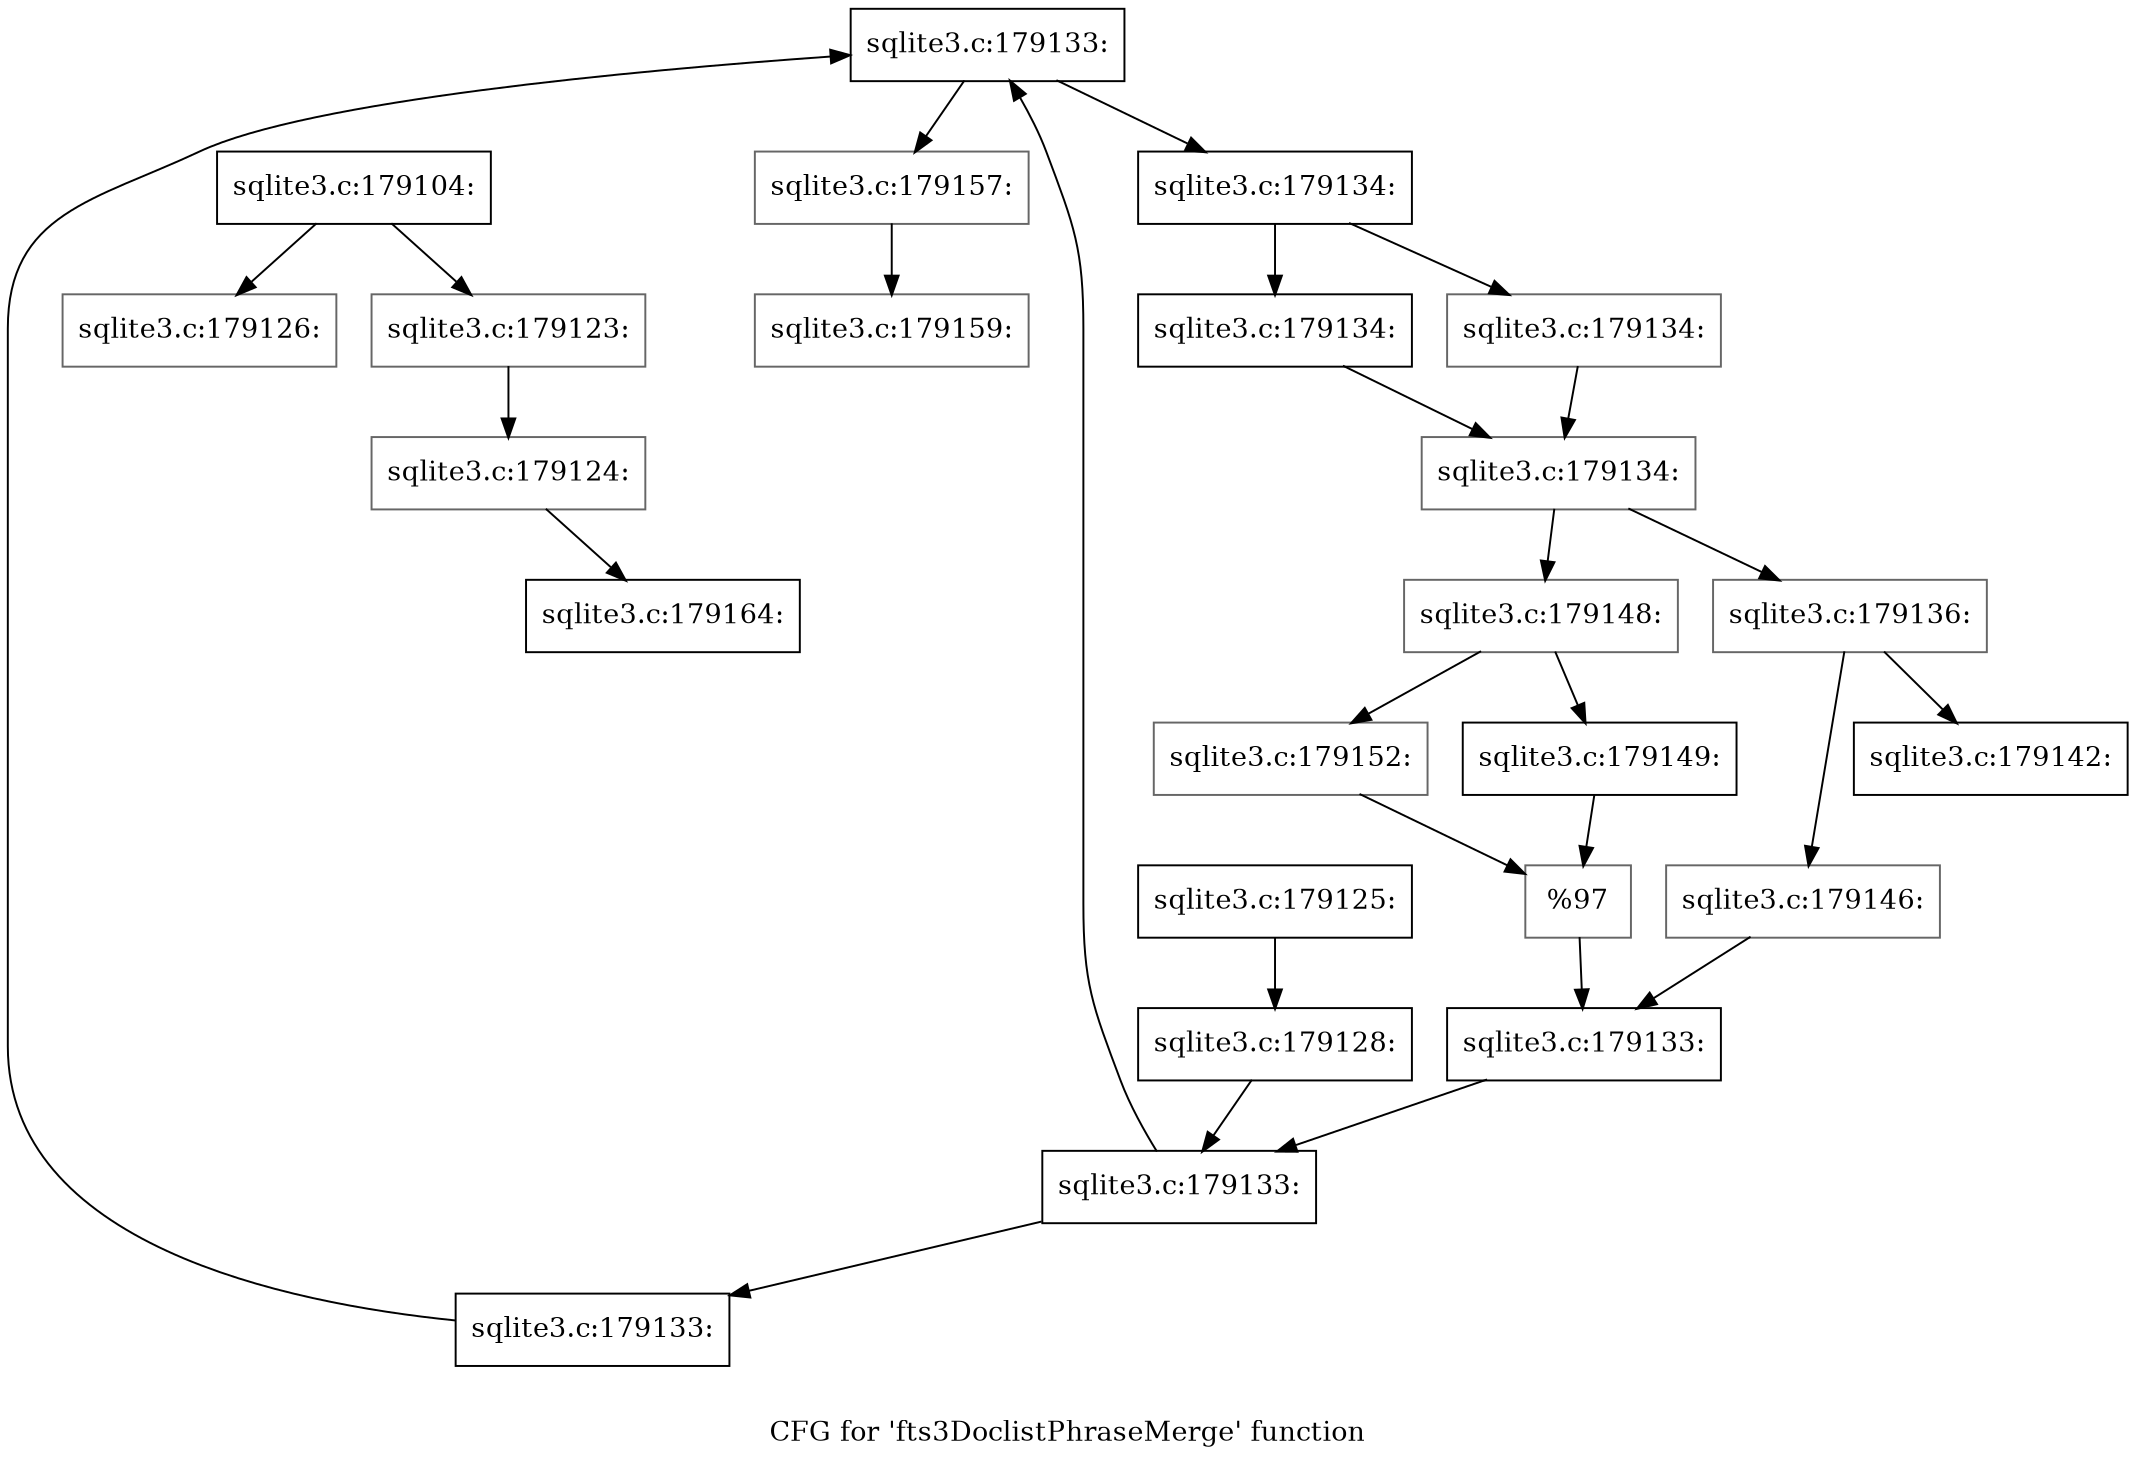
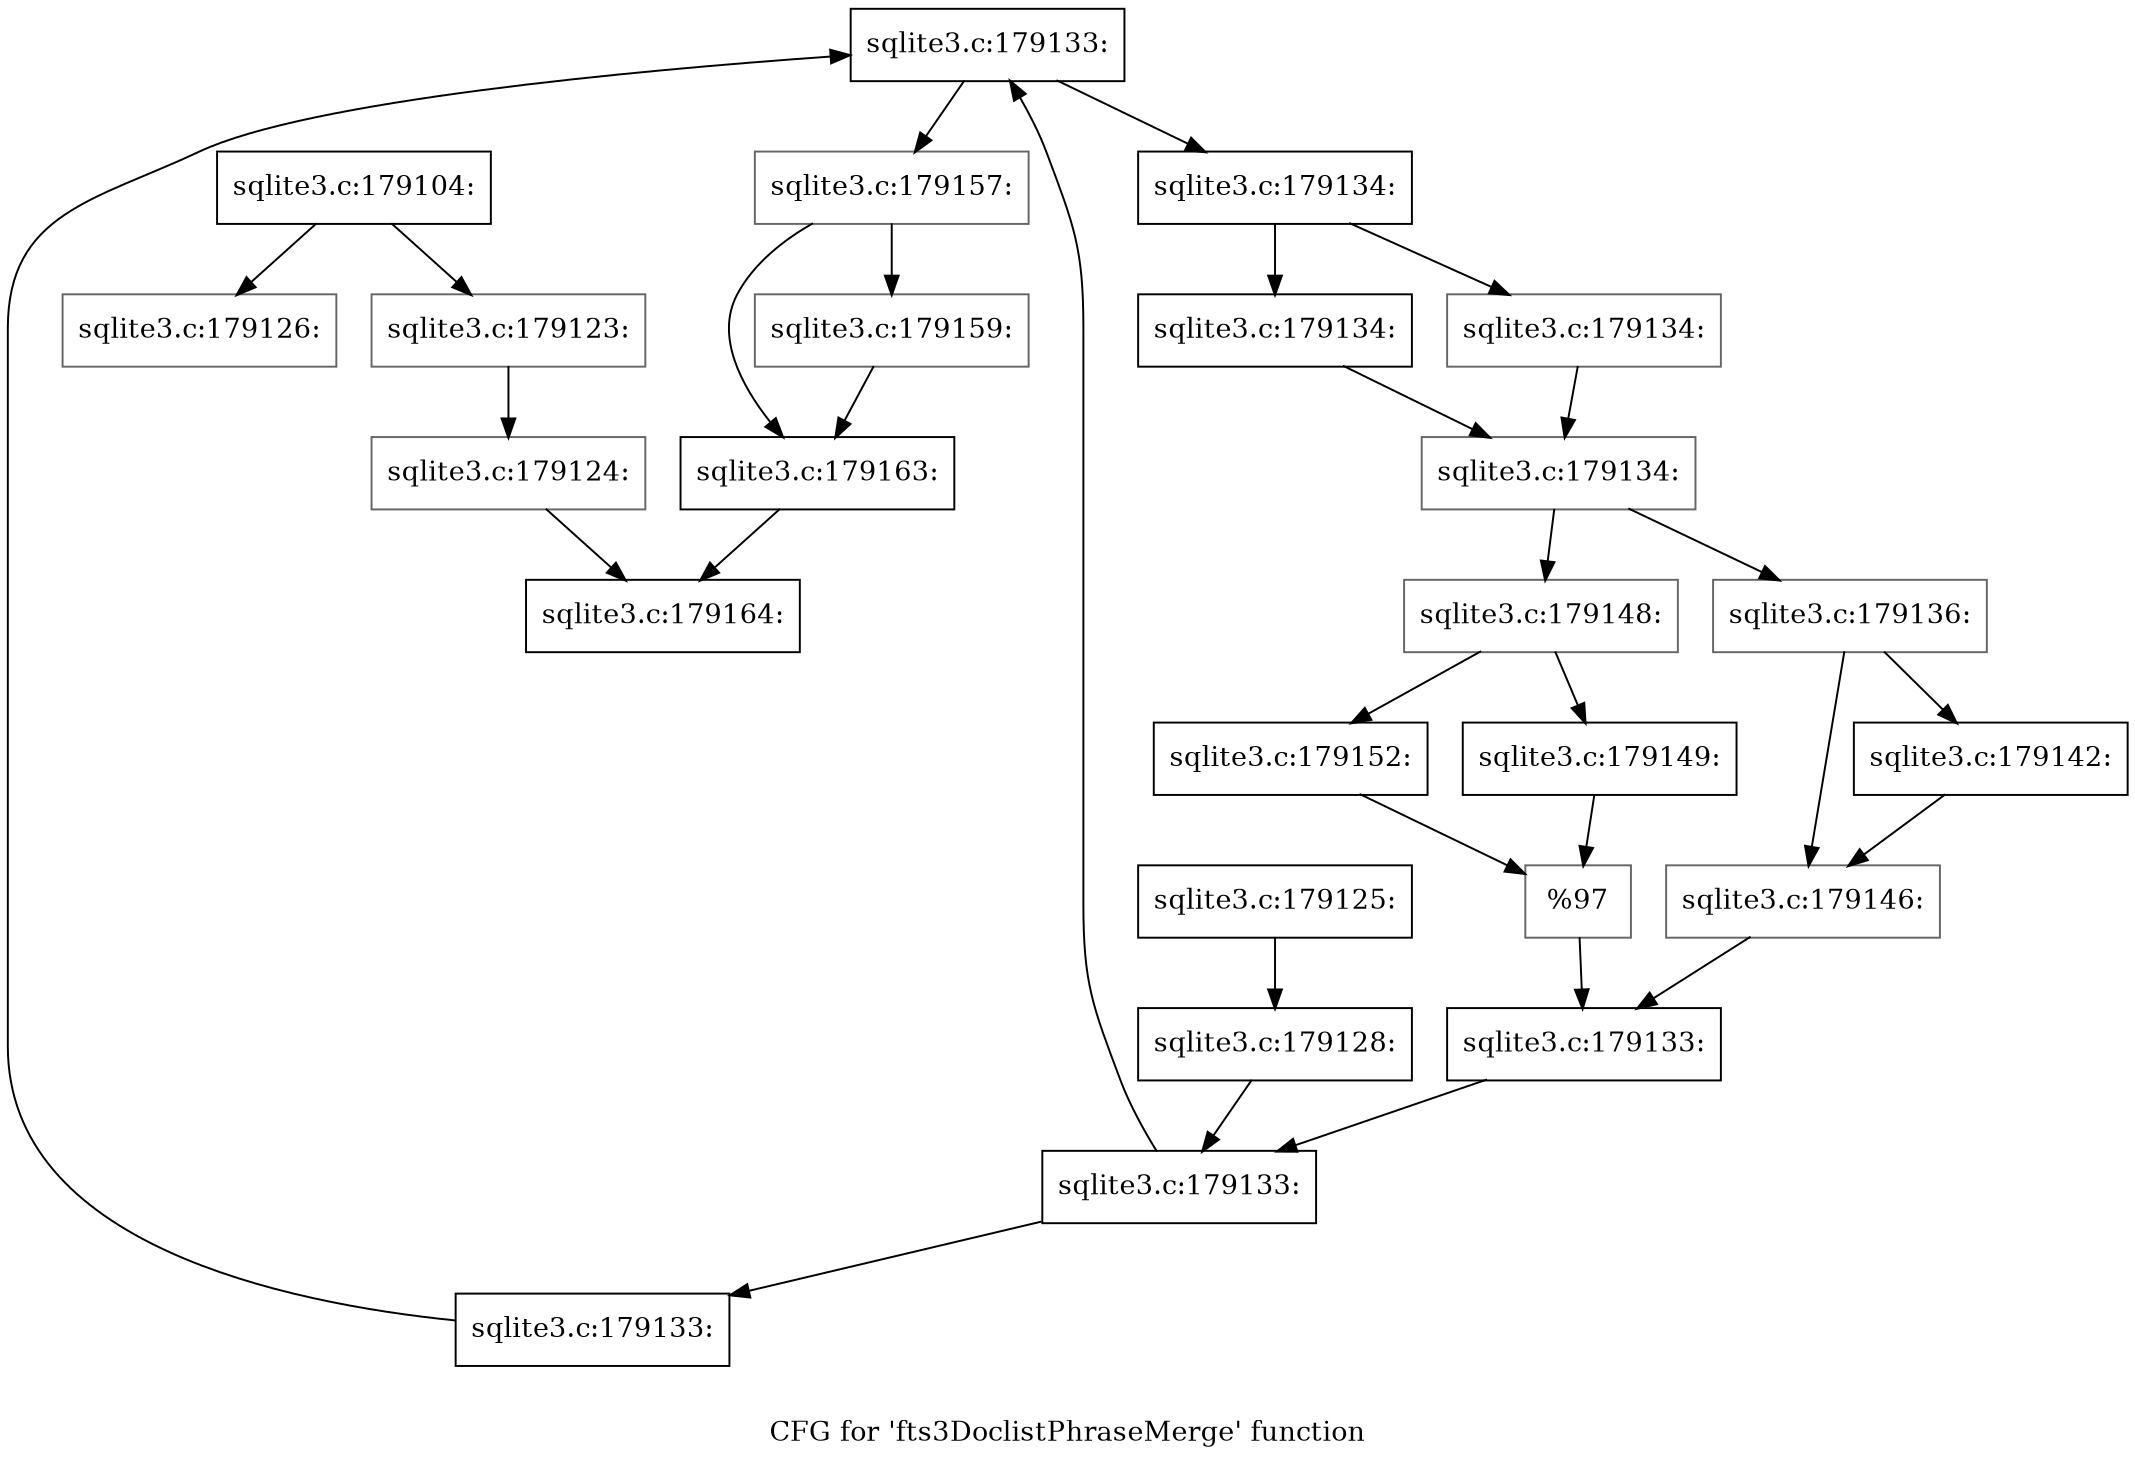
node "sqlite3.c:179163:": added
node "sqlite3.c:179152:": color gray40 -> black
edge "sqlite3.c:179142:" -> "sqlite3.c:179146:": added
